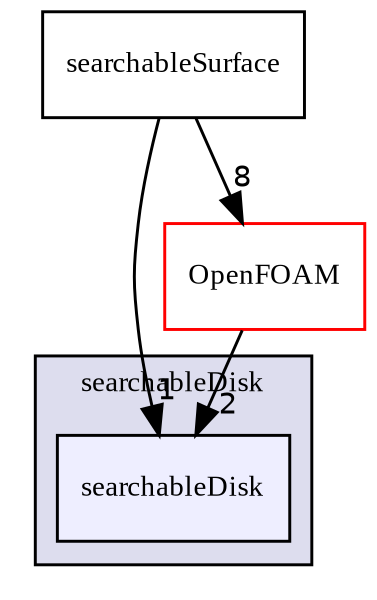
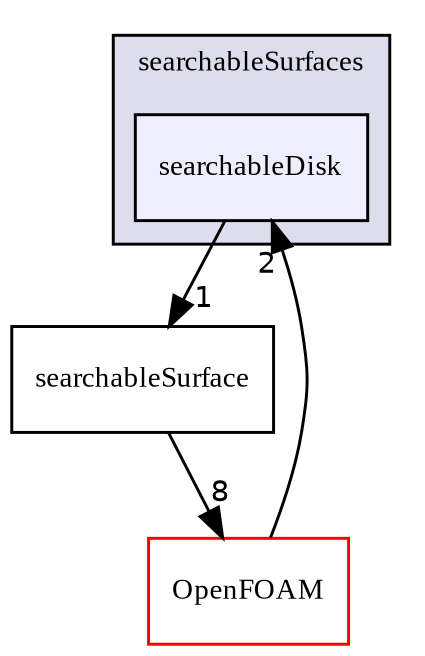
edge "searchableSurface" -> "searchableDisk": reversed
cluster "searchableDisk": label "searchableDisk" -> "searchableSurfaces"
